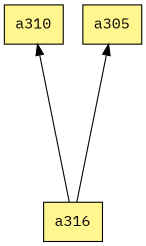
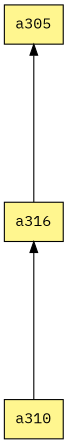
edge "a316" -> "a310": reversed
